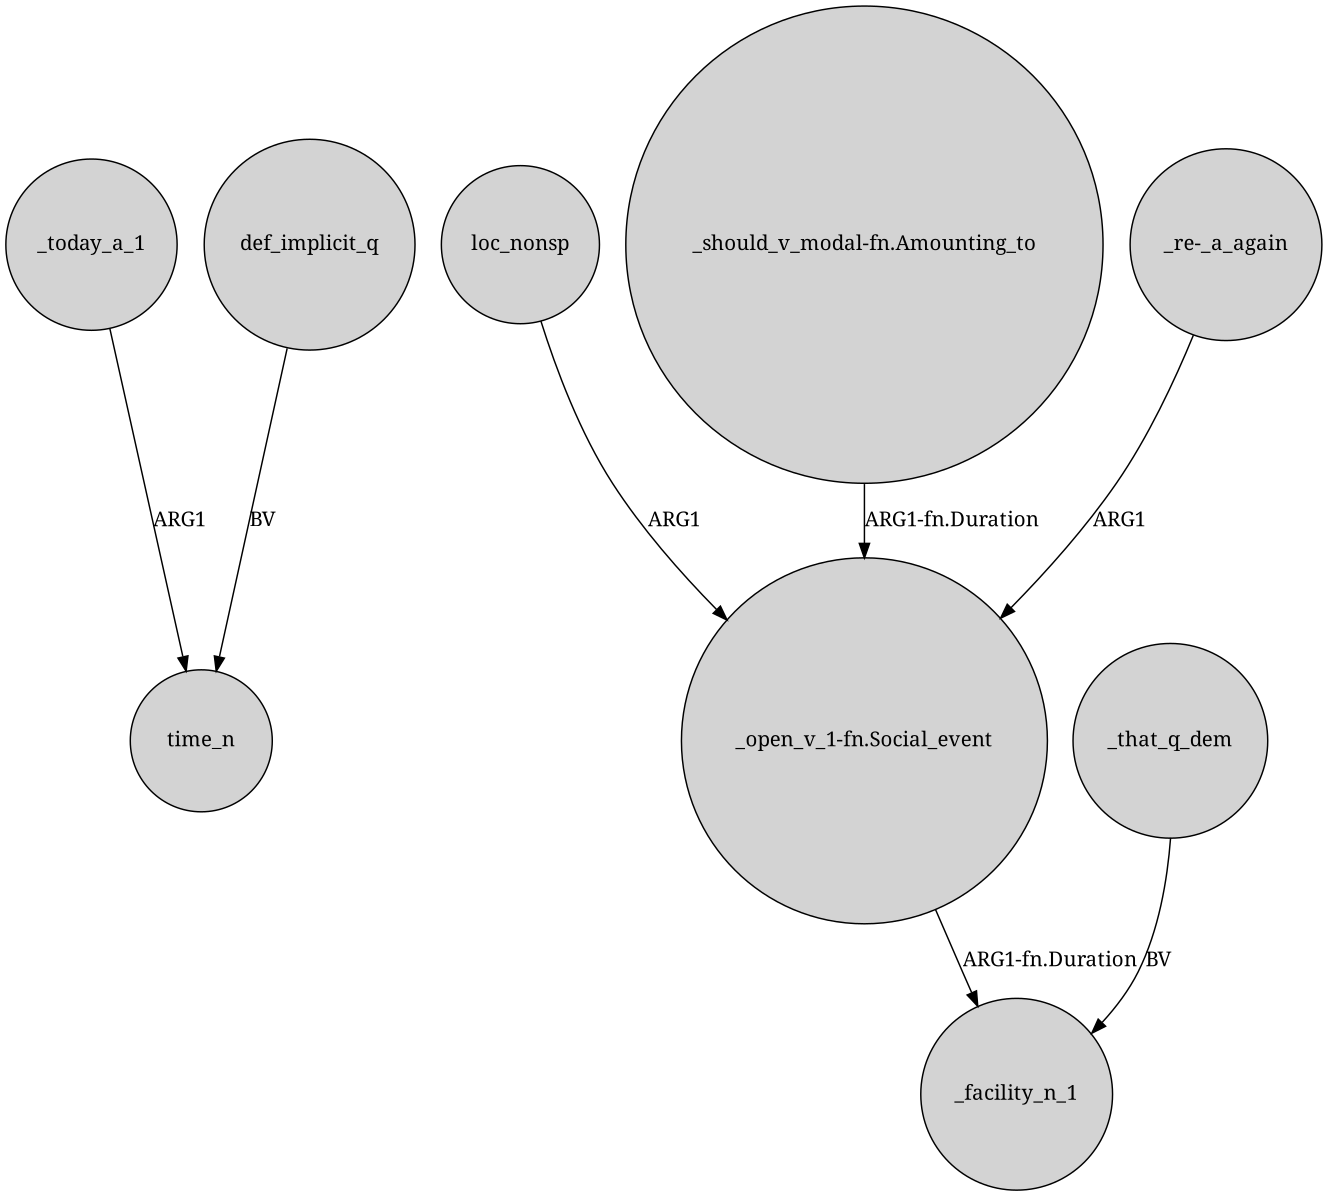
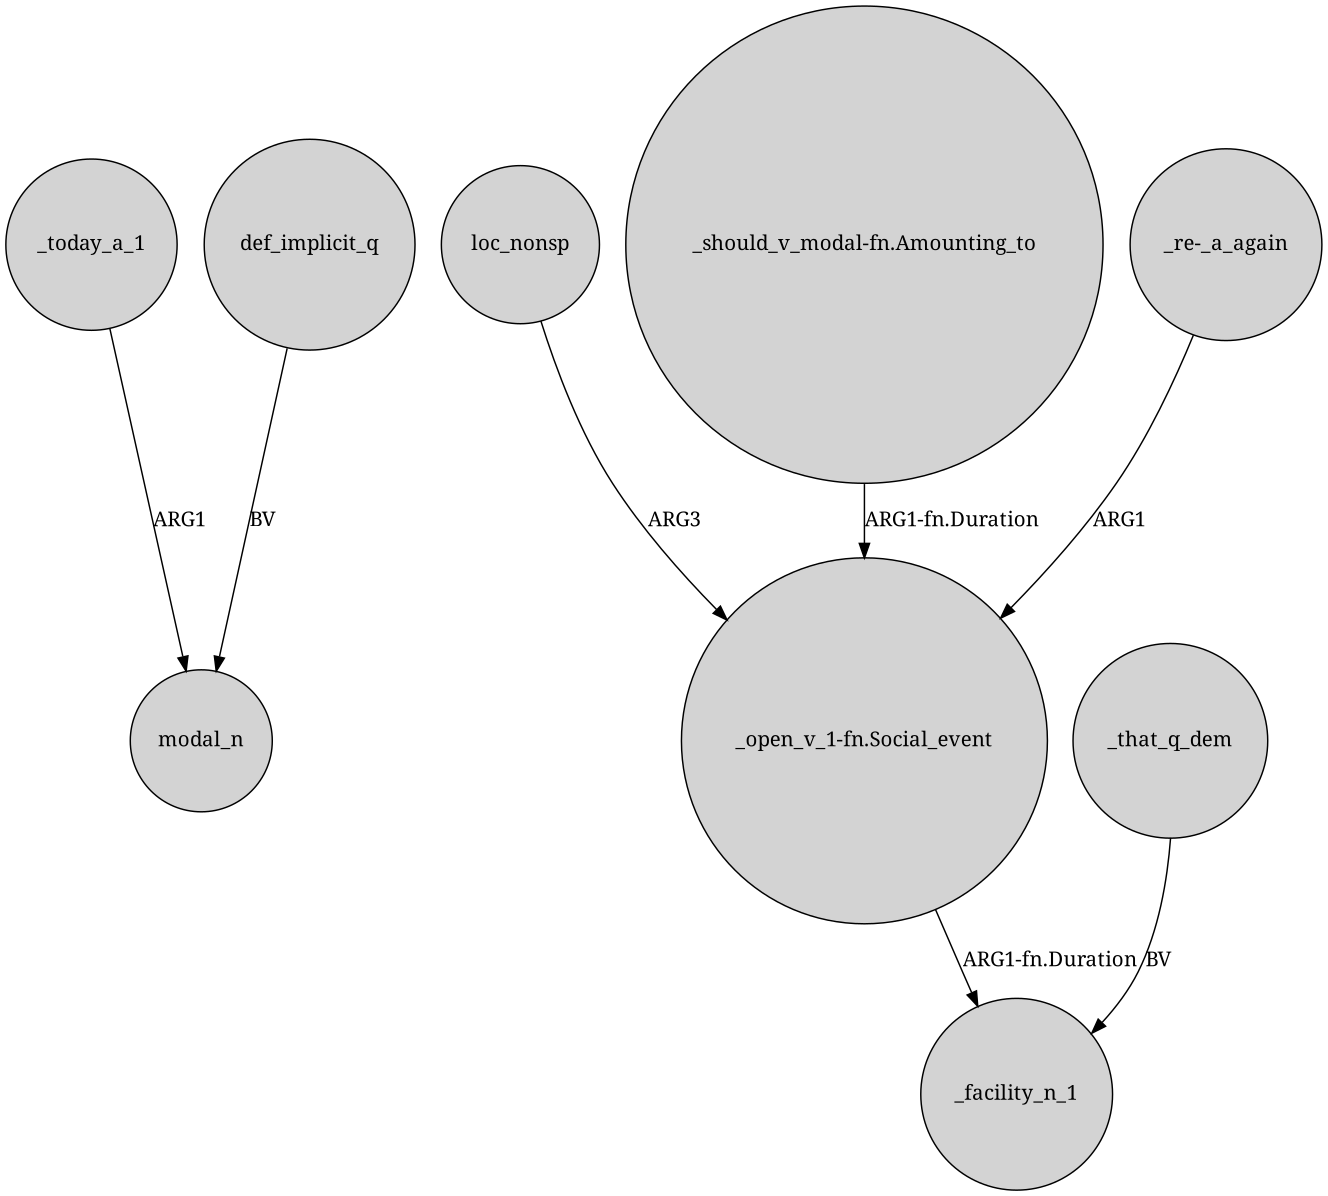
edge "loc_nonsp" -> "_open_v_1-fn.Social_event": label "ARG1" -> "ARG3"
node "time_n": label "time_n" -> "modal_n"
